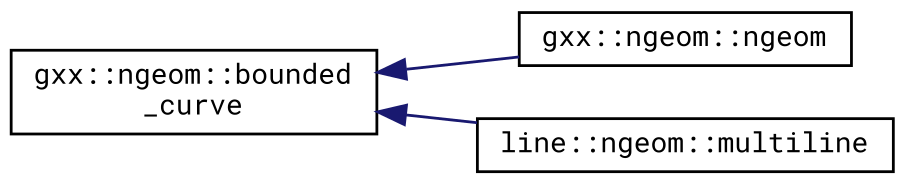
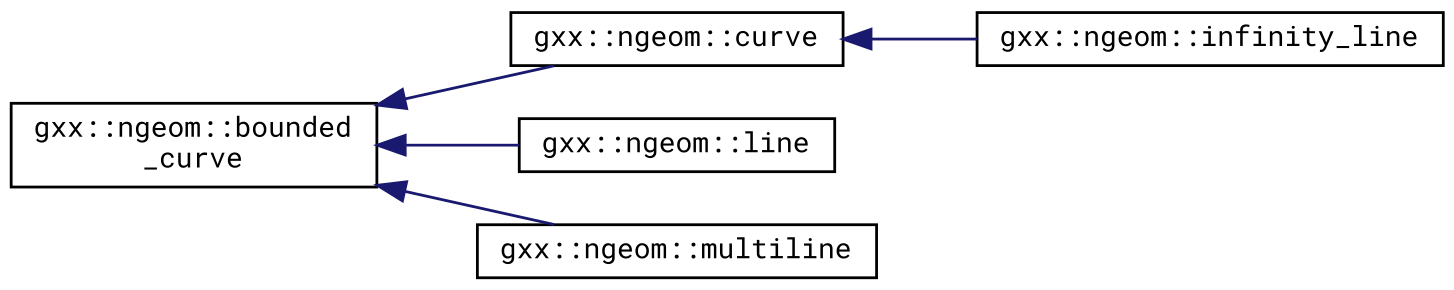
node "gxx::ngeom::ngeom": label "gxx::ngeom::ngeom" -> "gxx::ngeom::curve"
node "gxx::ngeom::infinity_line": added
node "gxx::ngeom::line": added
node "line::ngeom::multiline": label "line::ngeom::multiline" -> "gxx::ngeom::multiline"
